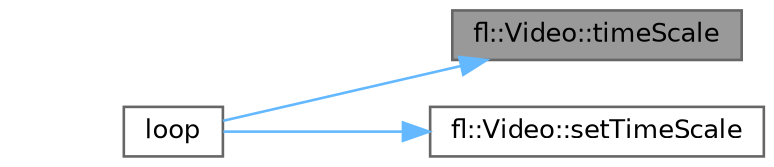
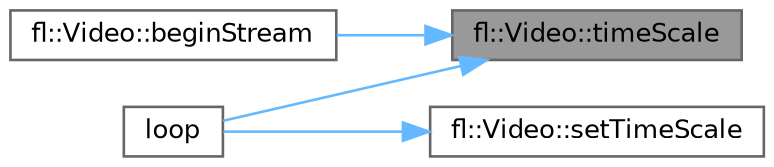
node "fl::Video::beginStream": added
